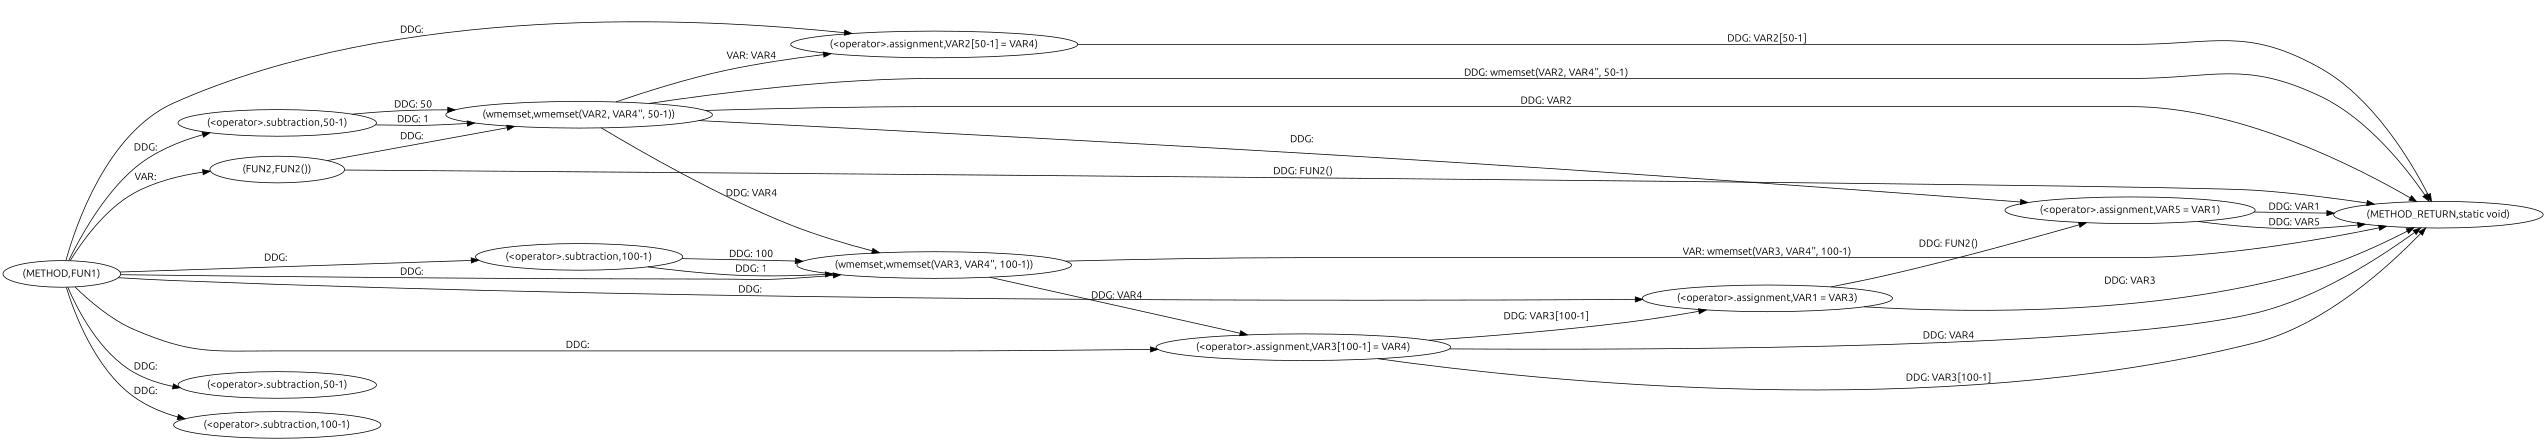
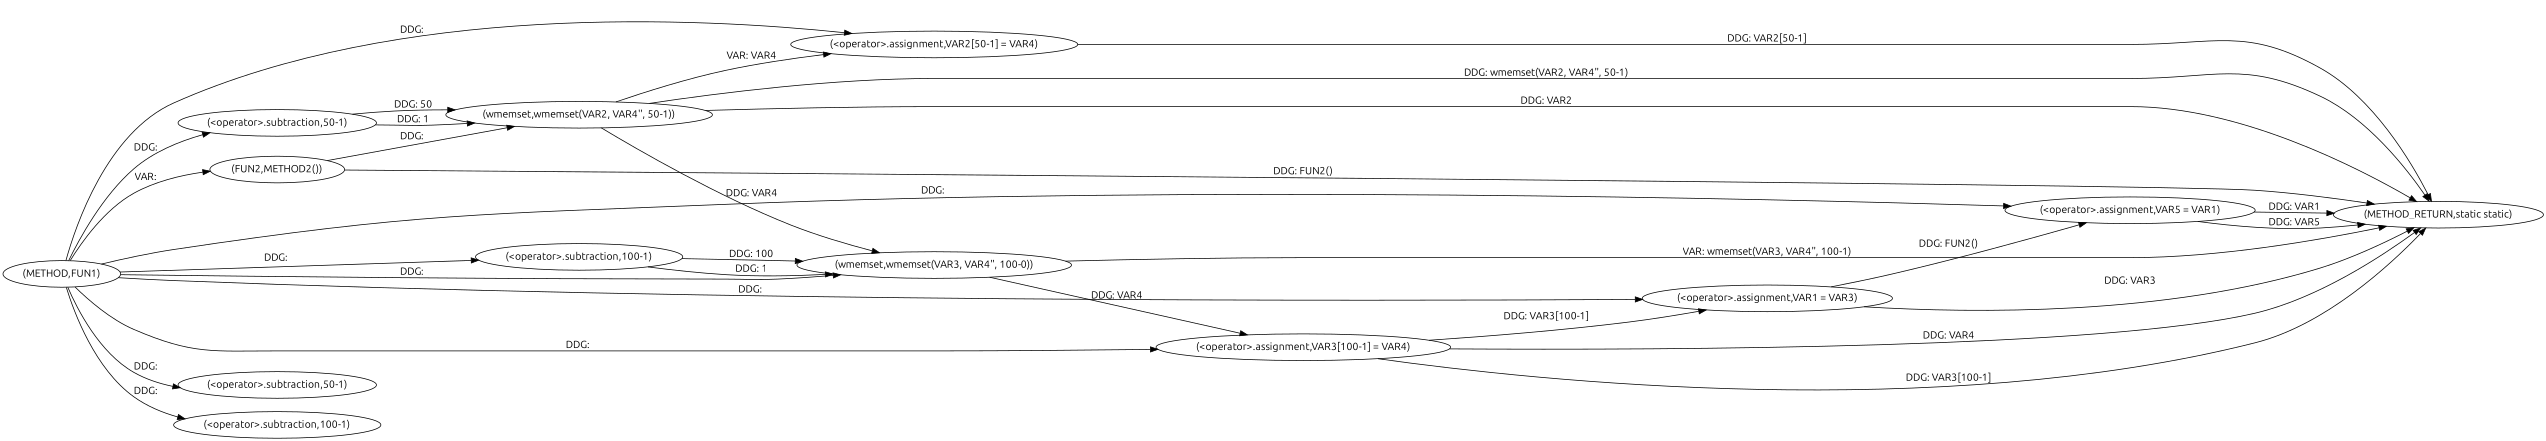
edge "(wmemset,wmemset(VAR2, VAR4'', 50-1))" -> "(<operator>.assignment,VAR5 = VAR1)": now "(METHOD,FUN1)" -> "(<operator>.assignment,VAR5 = VAR1)"
node "(FUN2,FUN2())": label "(FUN2,FUN2())" -> "(FUN2,METHOD2())"
node "(METHOD_RETURN,static void)": label "(METHOD_RETURN,static void)" -> "(METHOD_RETURN,static static)"
node "(wmemset,wmemset(VAR3, VAR4'', 100-1))": label "(wmemset,wmemset(VAR3, VAR4'', 100-1))" -> "(wmemset,wmemset(VAR3, VAR4'', 100-0))"
